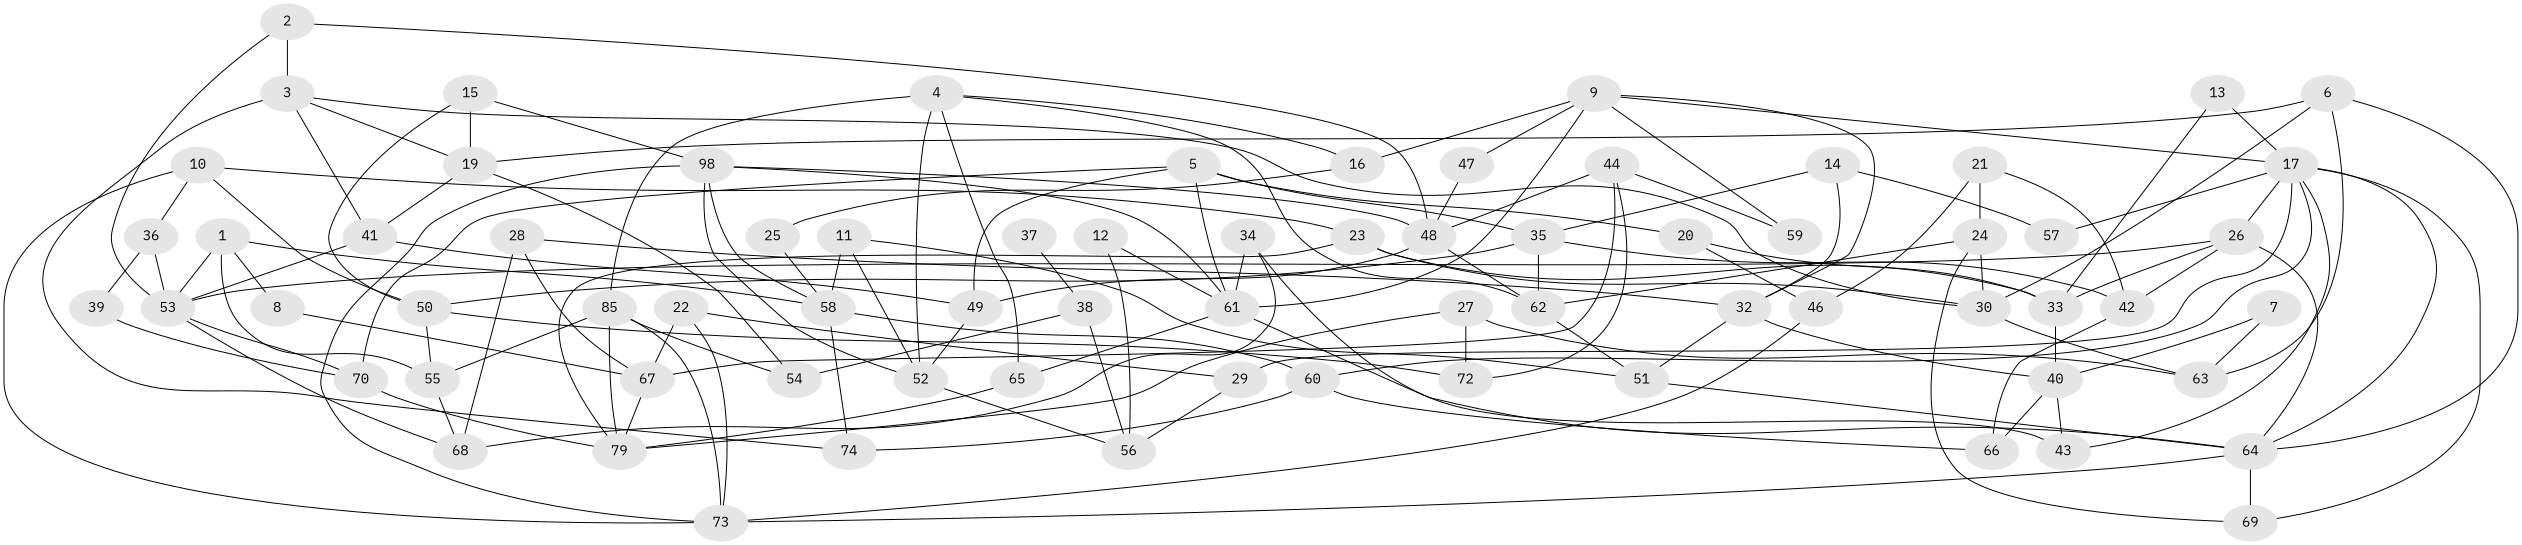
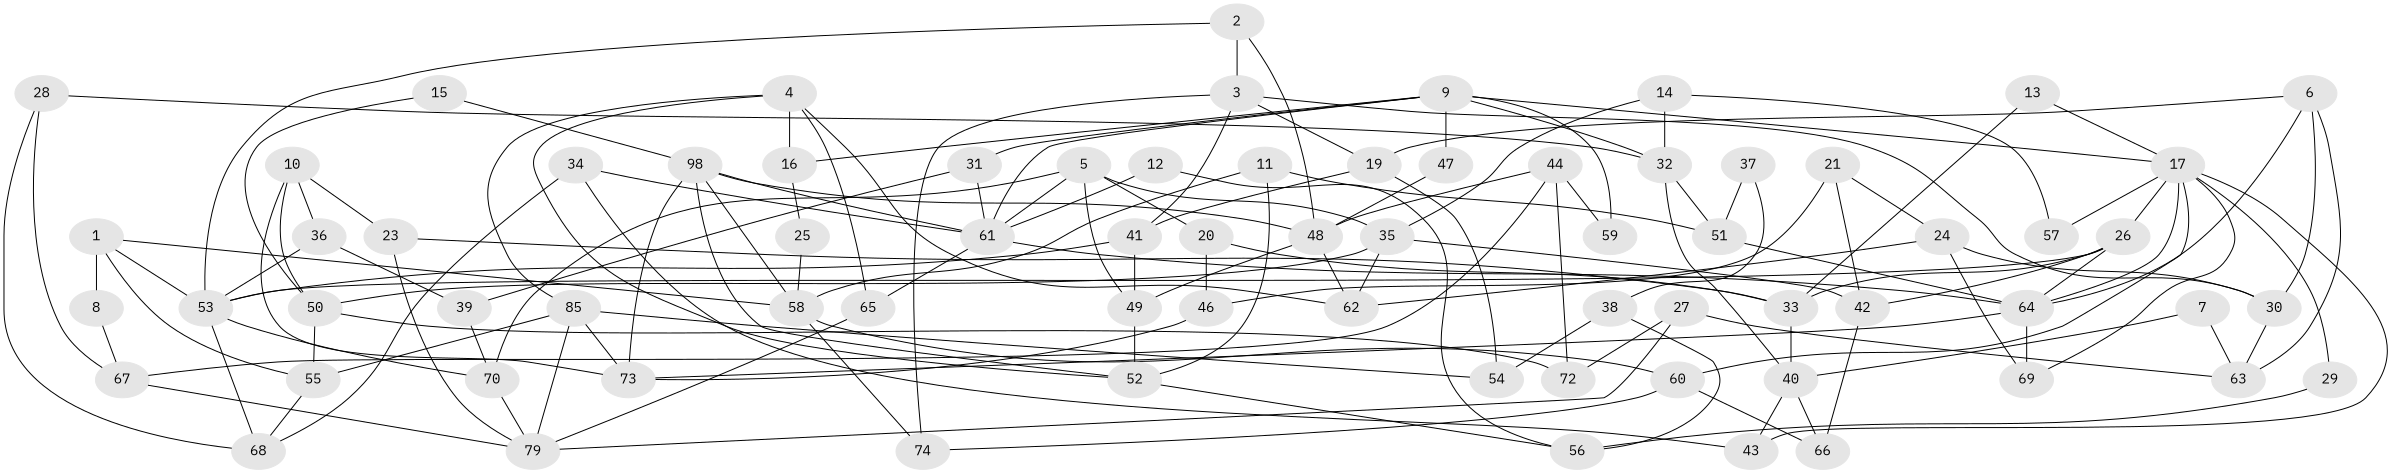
edge "15" -- "19": removed
node "31": added
edge "23" -- "30": removed
node "22": removed
edge "62" -- "51": now "37" -- "51"
